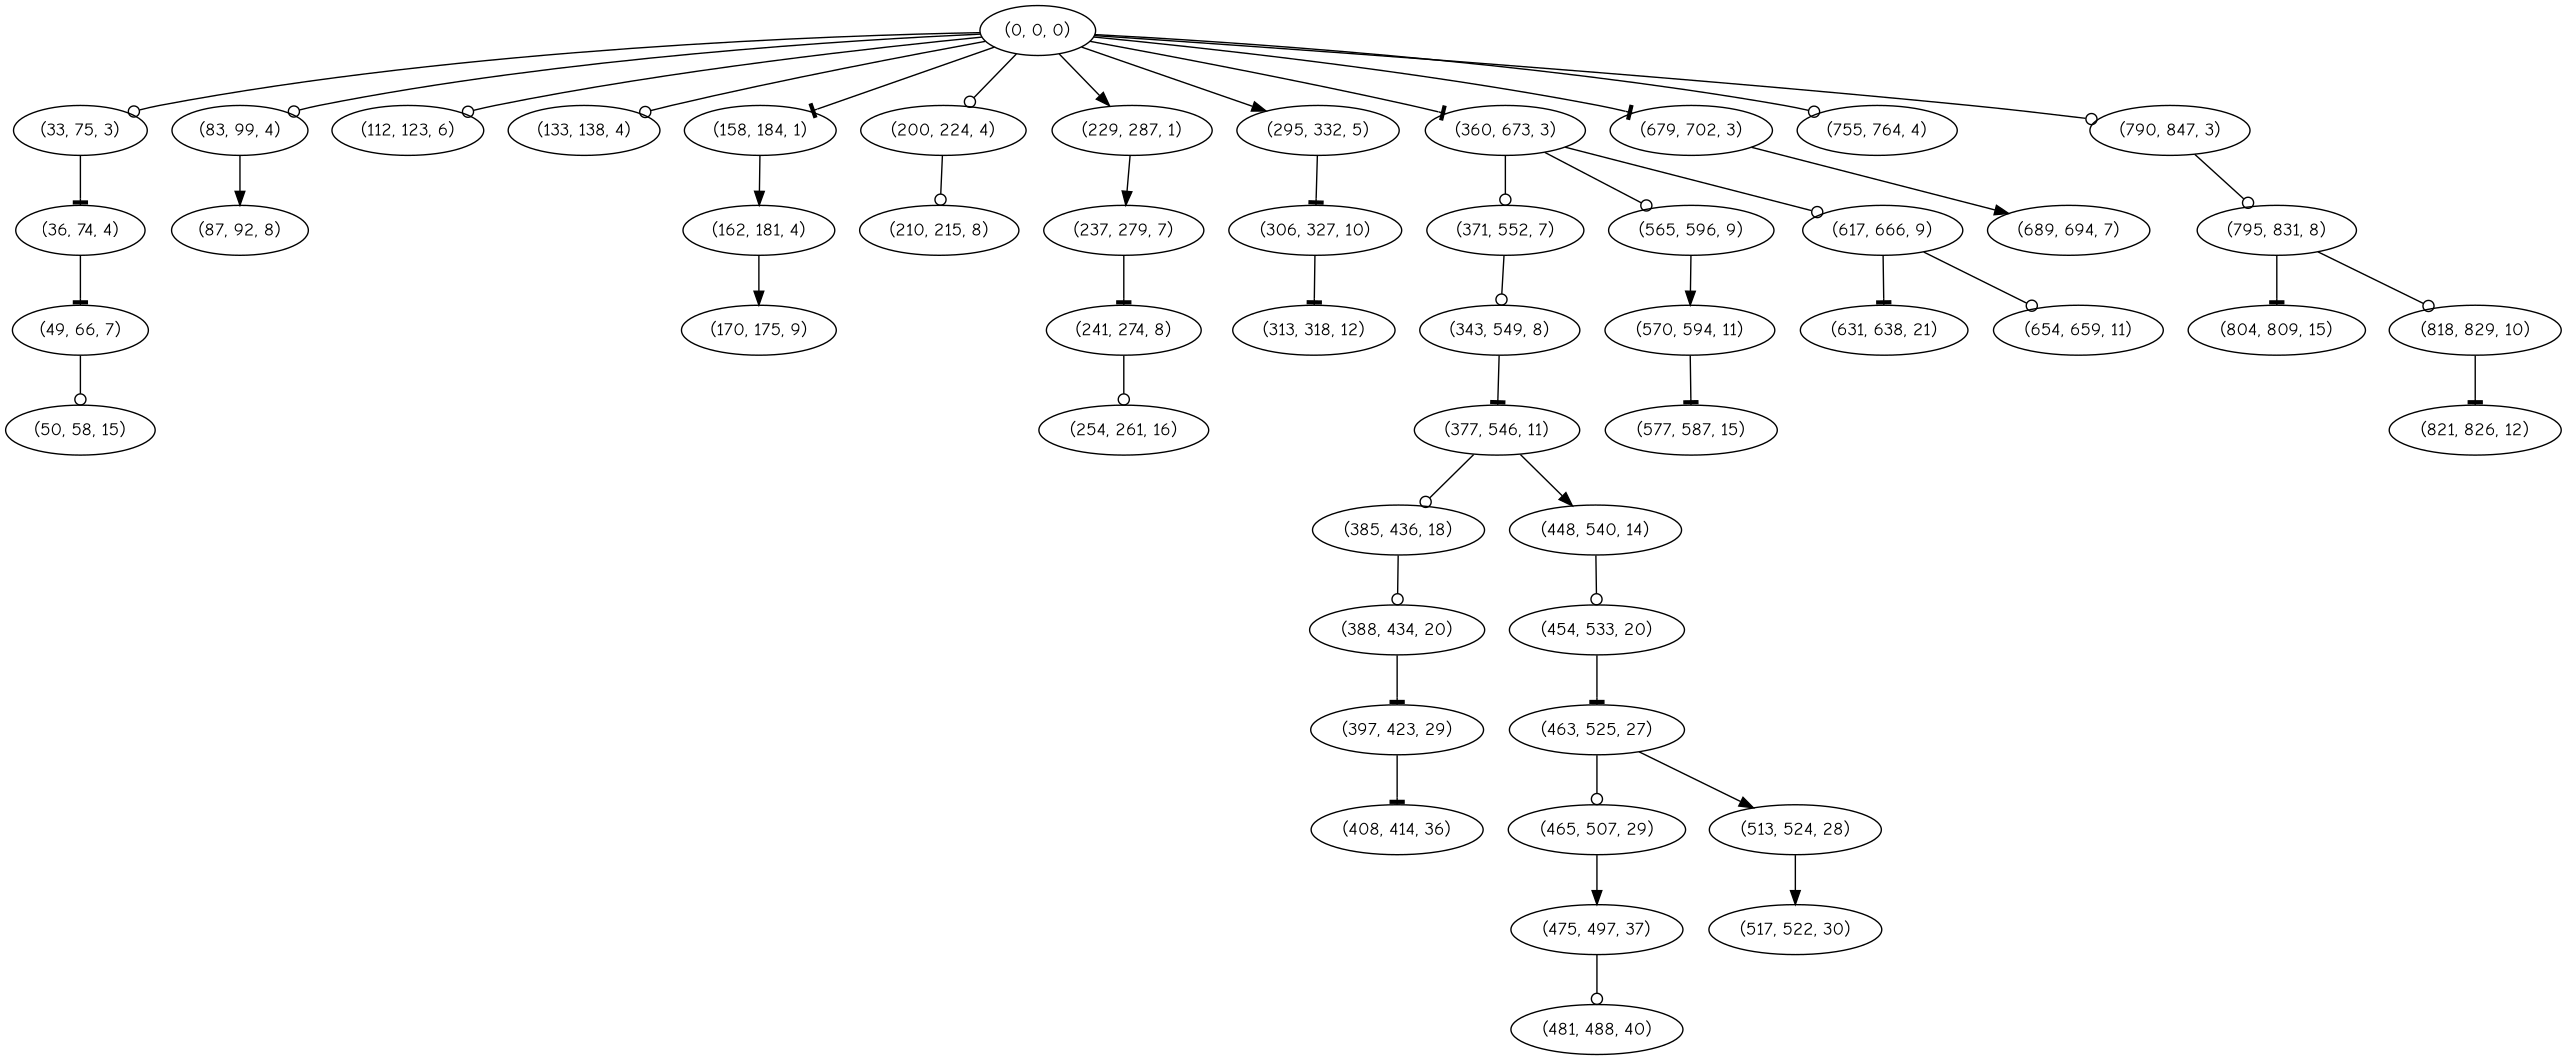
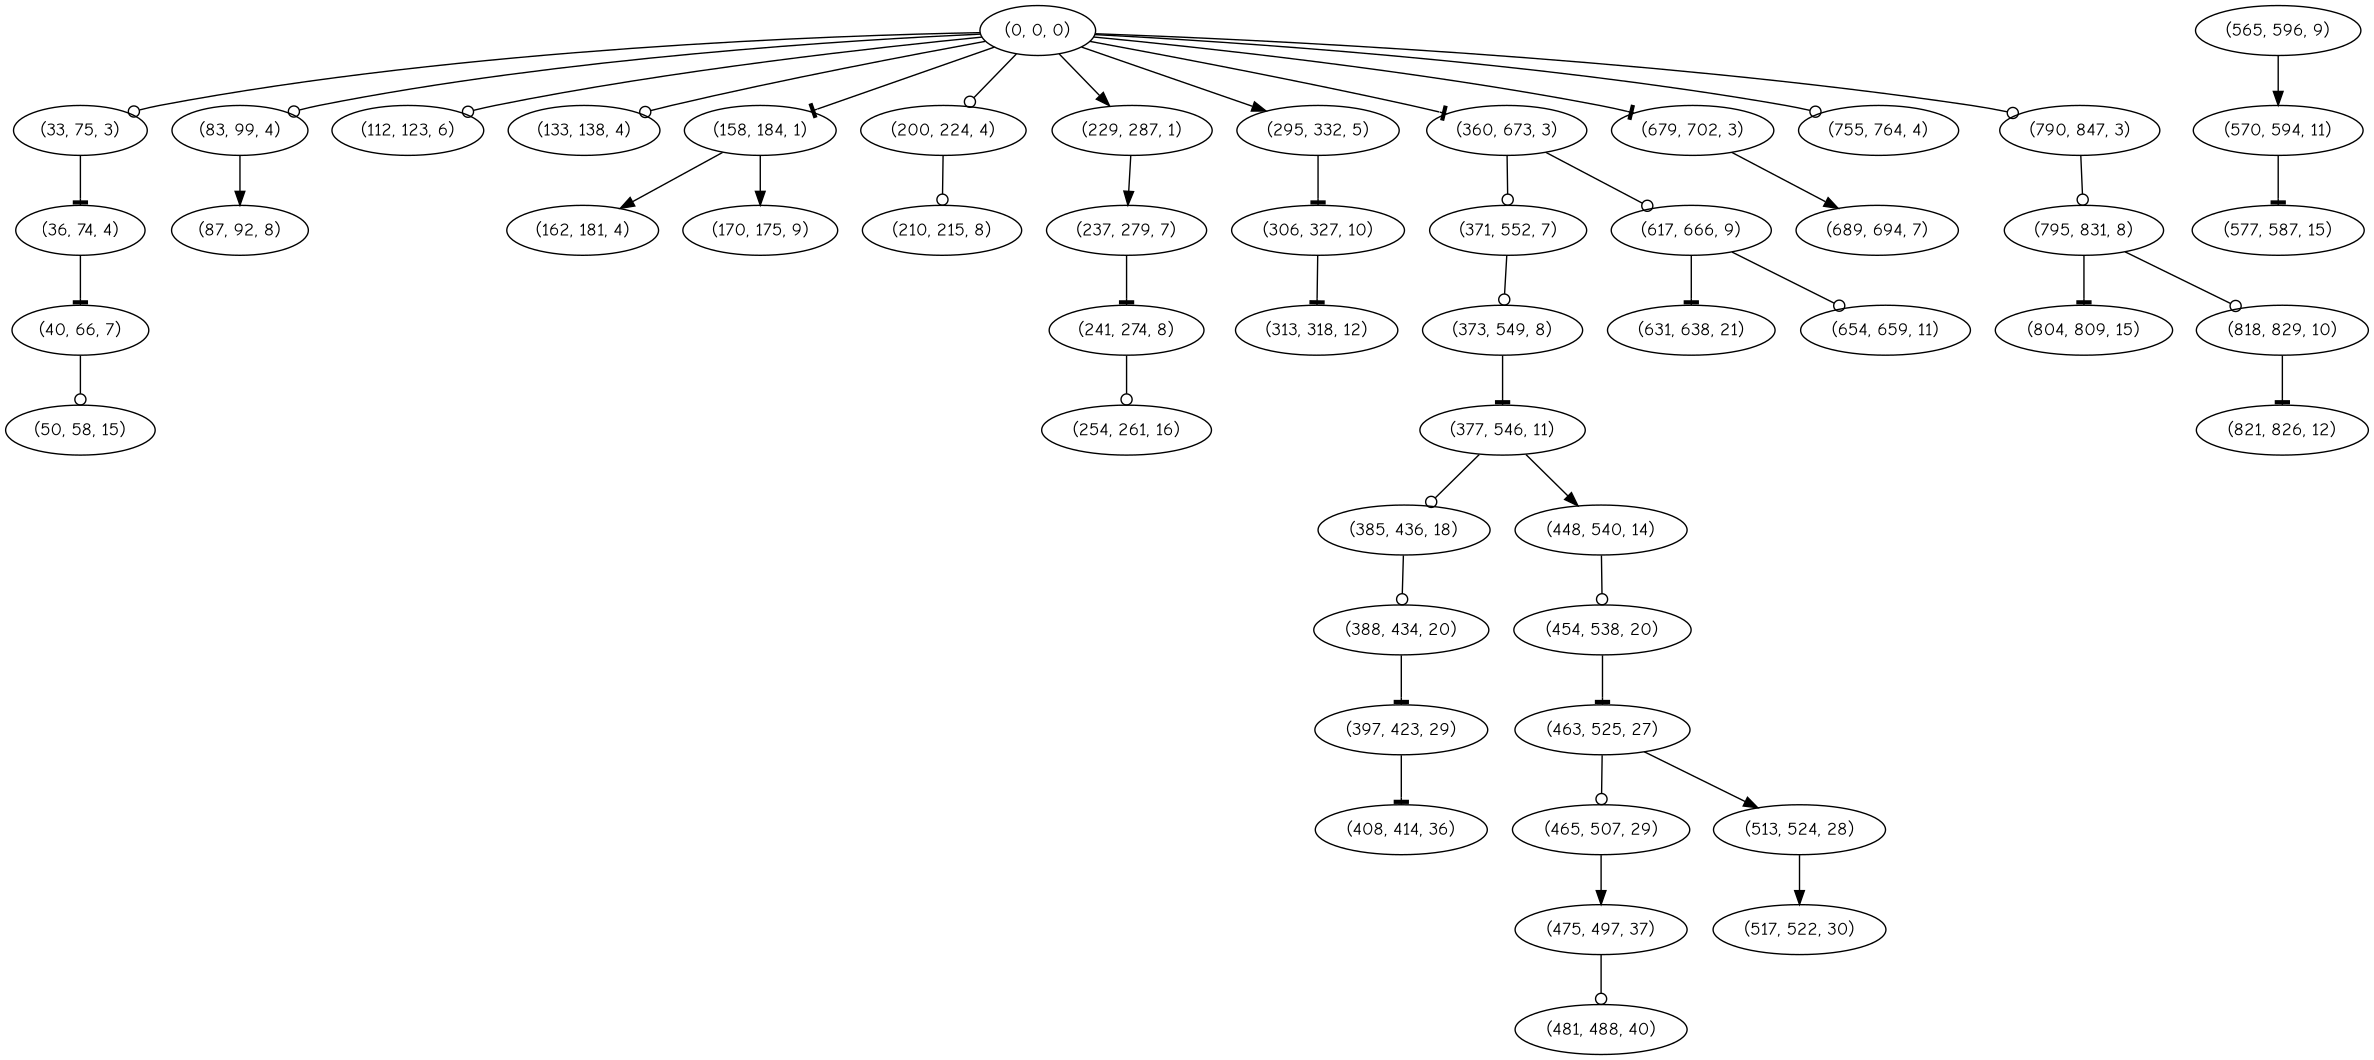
edge "(360, 673, 3)" -> "(565, 596, 9)": removed
edge "(162, 181, 4)" -> "(170, 175, 9)": now "(158, 184, 1)" -> "(170, 175, 9)"
node "(49, 66, 7)": label "(49, 66, 7)" -> "(40, 66, 7)"
node "(343, 549, 8)": label "(343, 549, 8)" -> "(373, 549, 8)"
node "(454, 533, 20)": label "(454, 533, 20)" -> "(454, 538, 20)"
